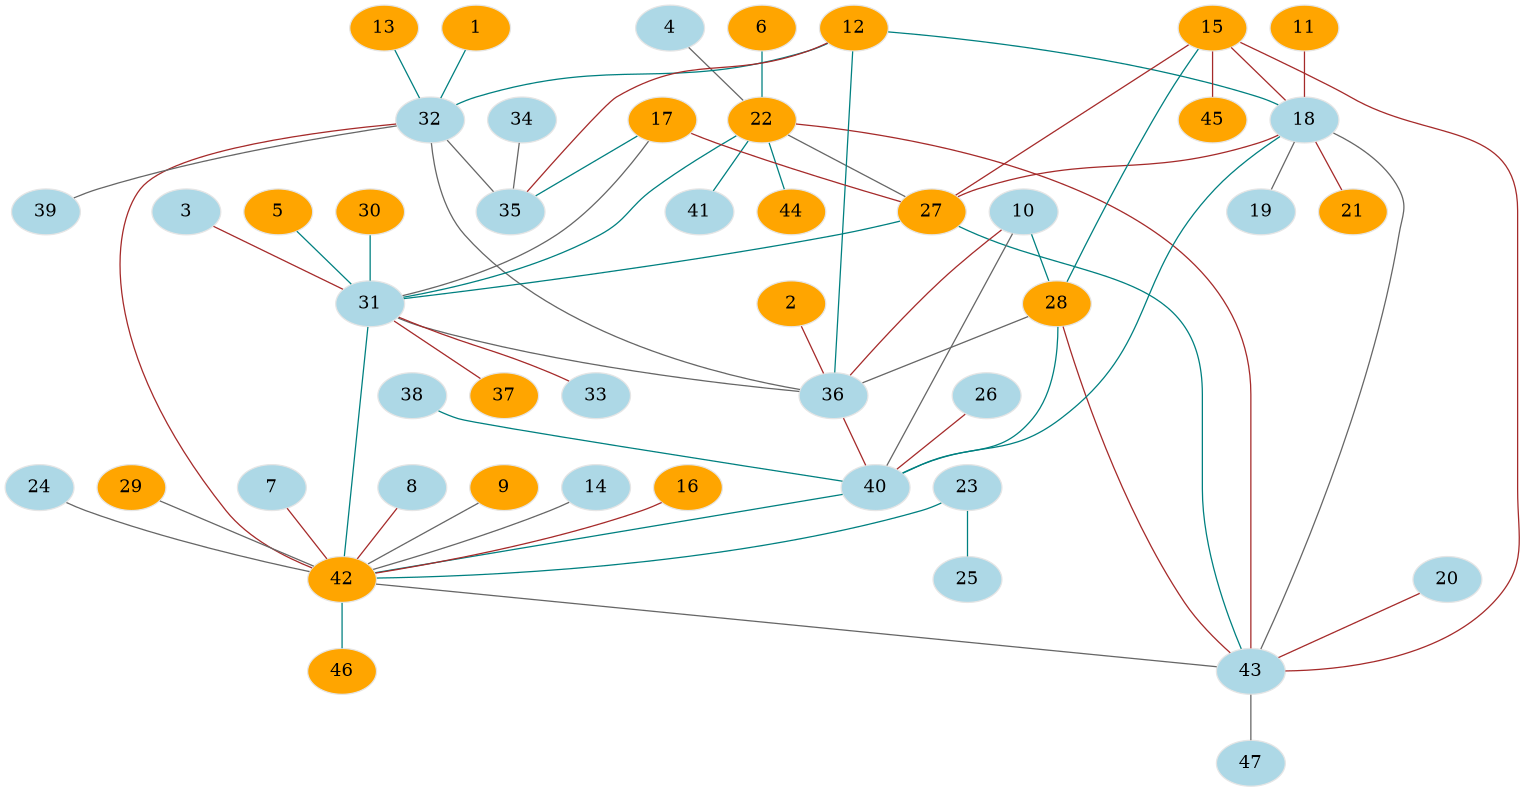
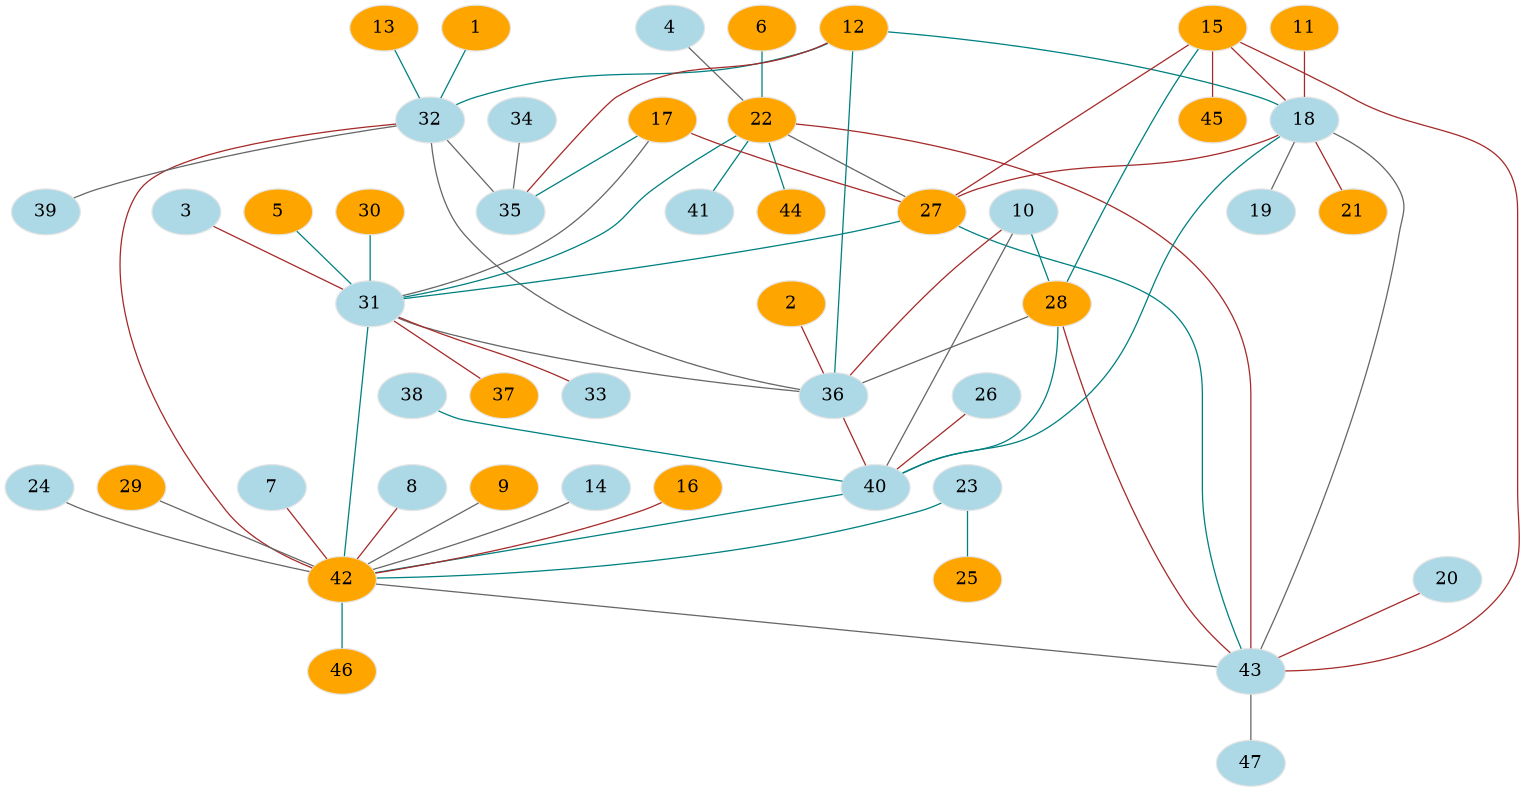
node "25": fillcolor lightblue -> orange
